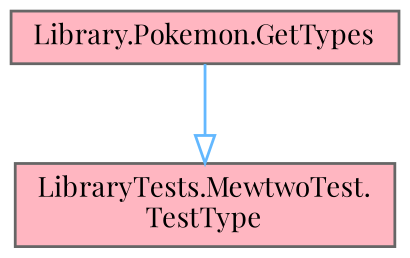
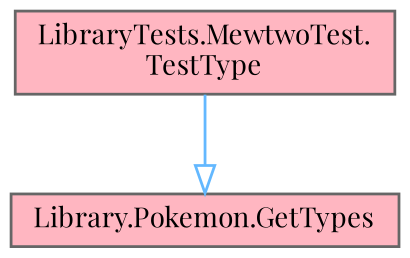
edge "Library.Pokemon.GetTypes" -> "LibraryTests.MewtwoTest. TestType": reversed
